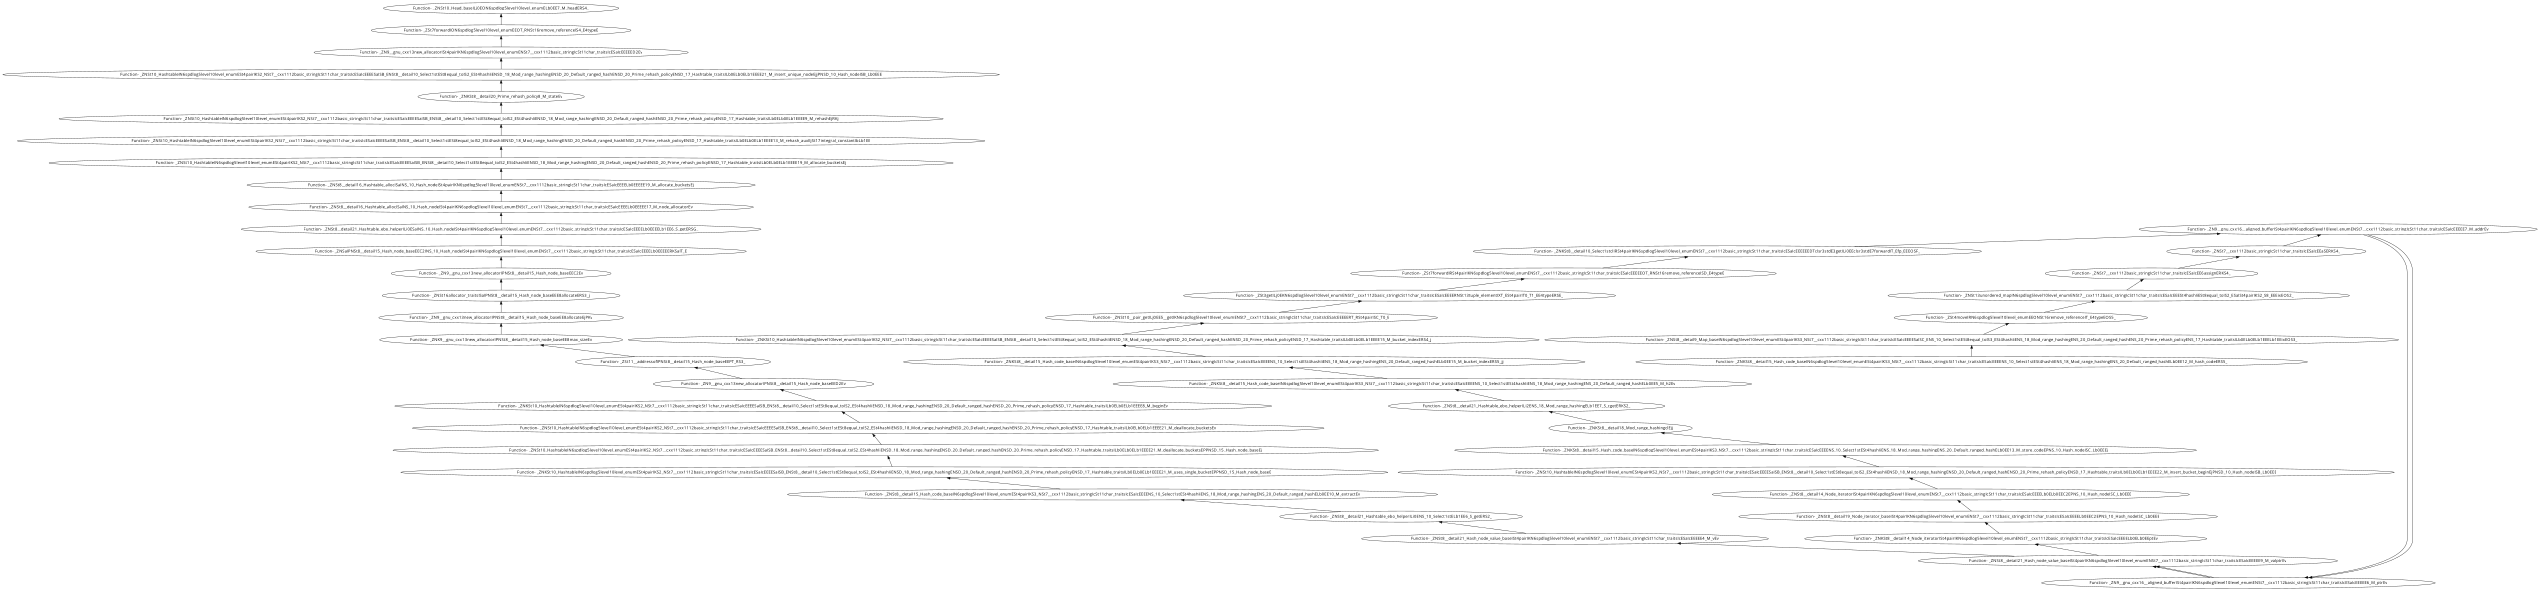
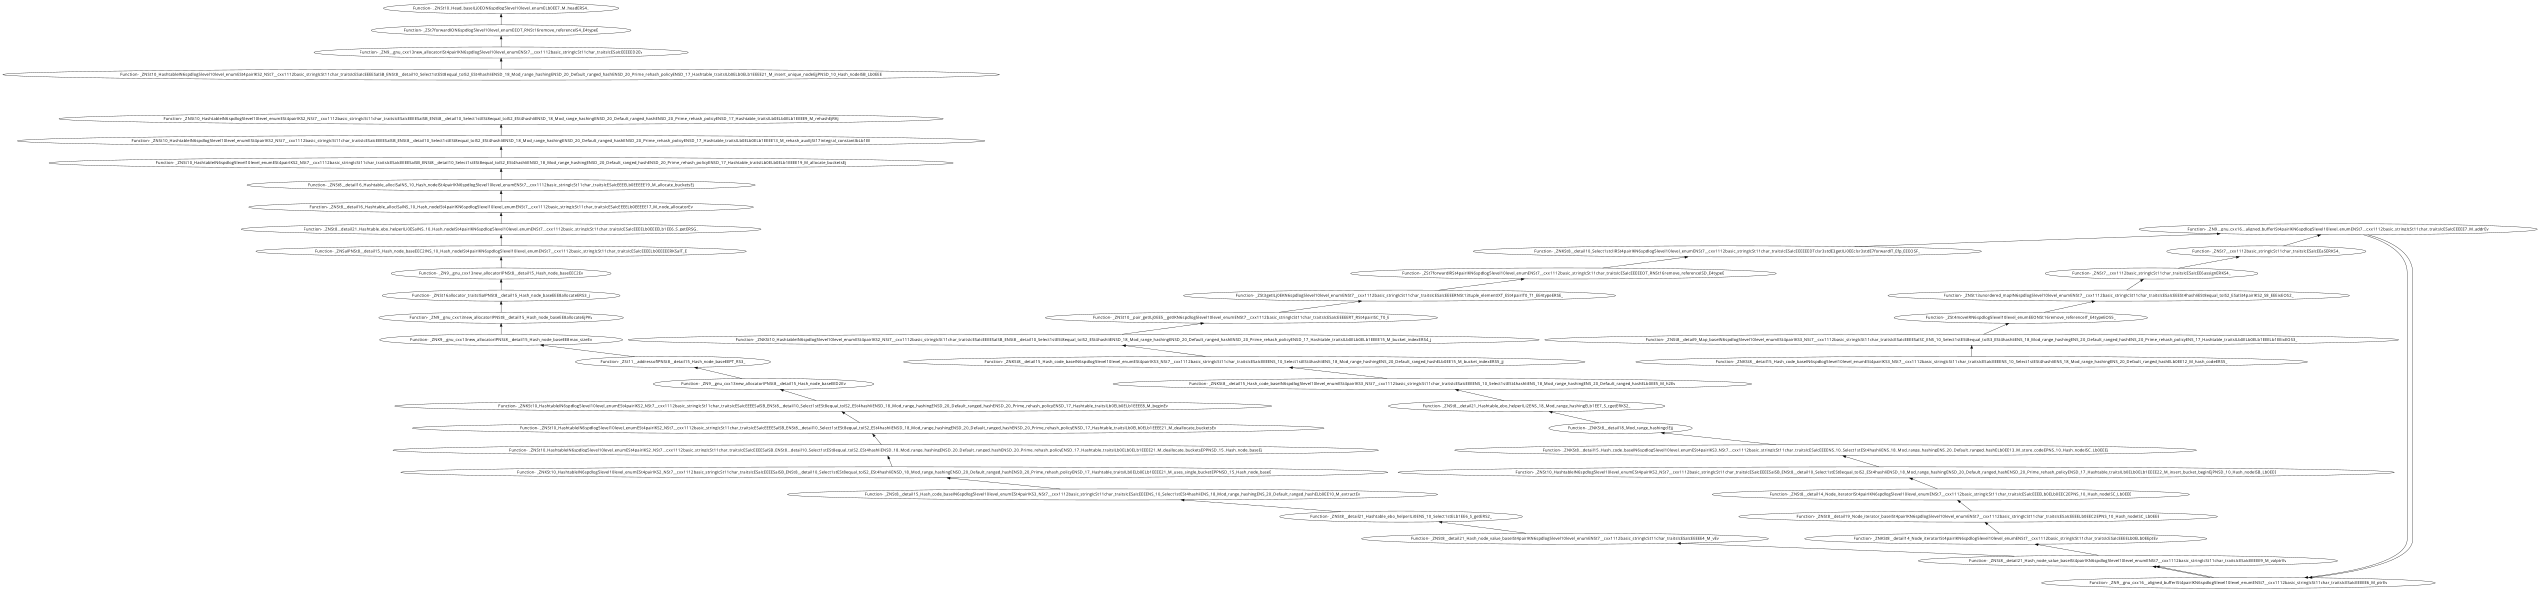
node "Function- _ZNKSt8__detail20_Prime_rehash_policy8_M_stateEv": removed
